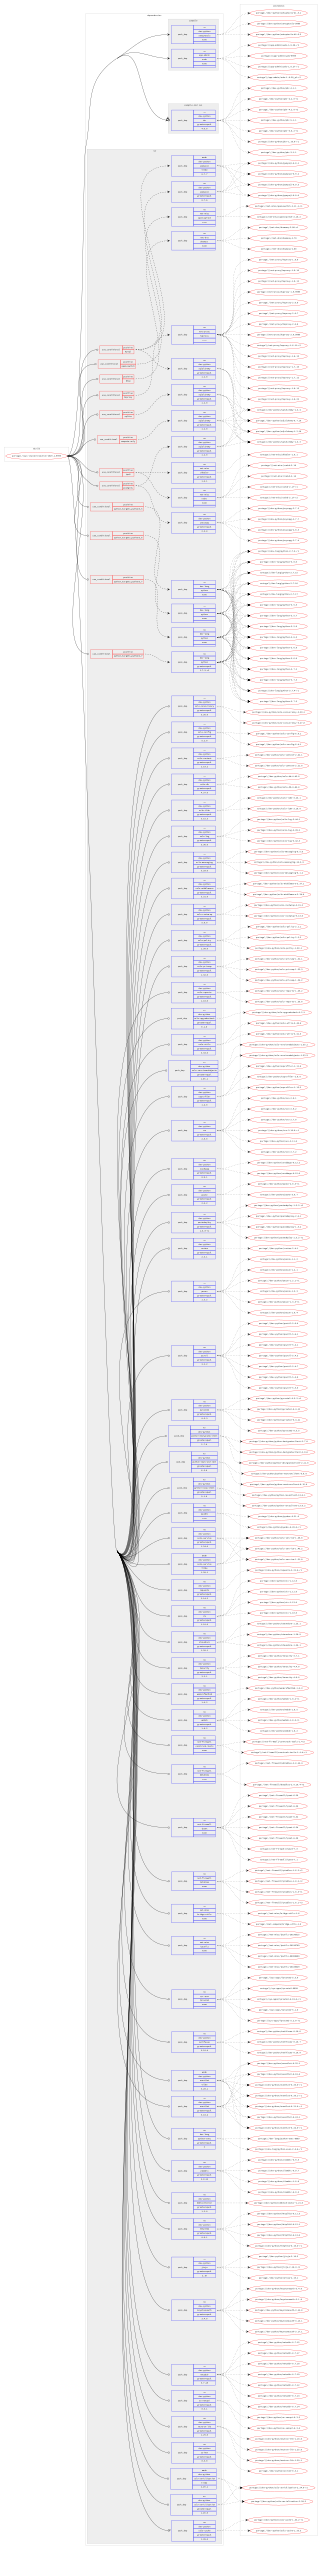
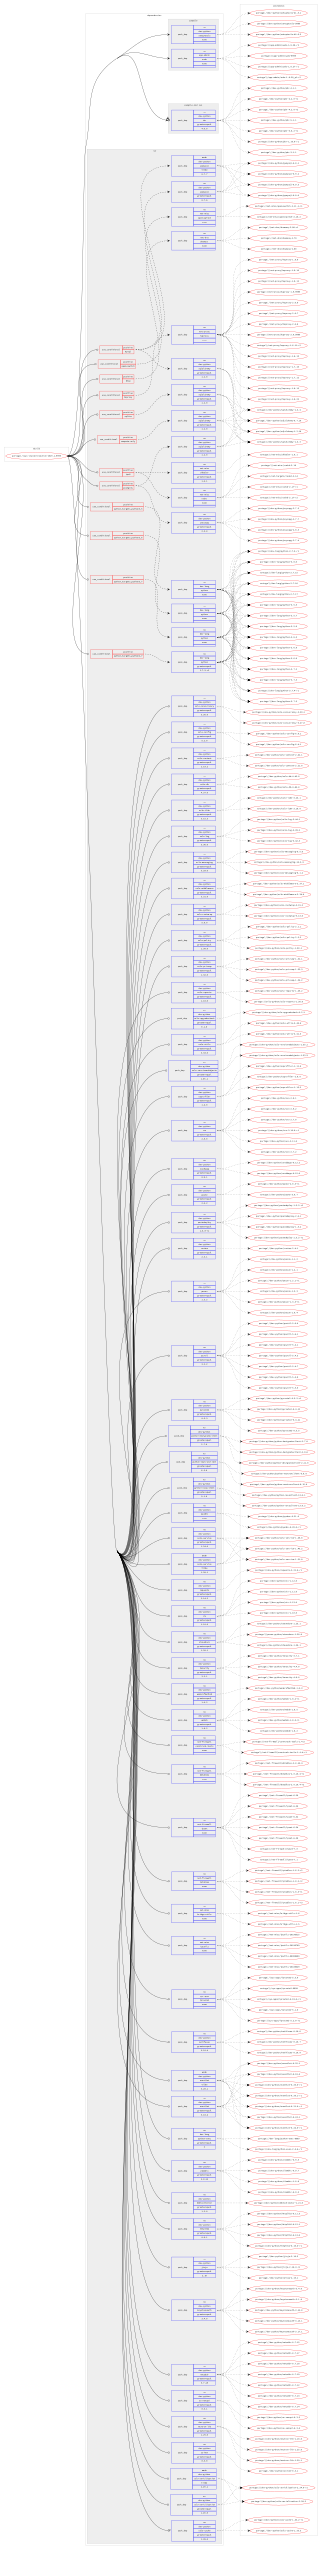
node "portage://net-misc/radvd-2.14": label "portage://net-misc/radvd-2.14" -> "portage://net-targets/radvd-2.14"
node "portage://dev-python/oslo-reports-1.26.0": label "portage://dev-python/oslo-reports-1.26.0" -> "portage://only-python/oslo-reports-1.26.0"
node "portage://dev-python/stevedore-1.28.0": label "portage://dev-python/stevedore-1.28.0" -> "portage://pecan-python/stevedore-1.28.0"
node "portage://net-firewall/ebtables-2.0.10.4-r1": added
node "portage://net-compute/bridge-utils-1.5": label "portage://net-compute/bridge-utils-1.5" -> "portage://net-misc/bridge-utils-1.5"
